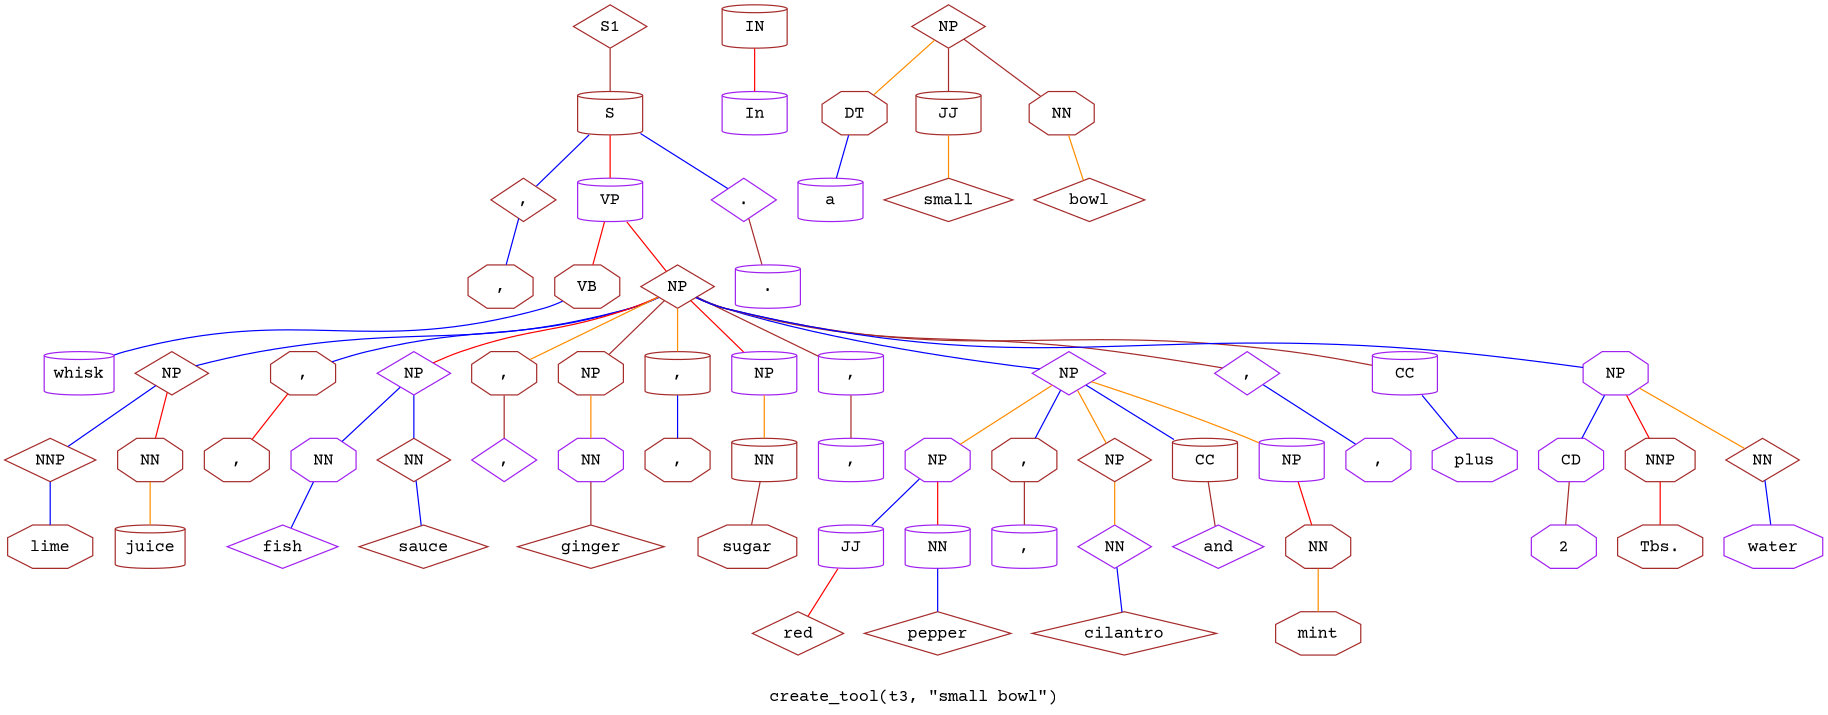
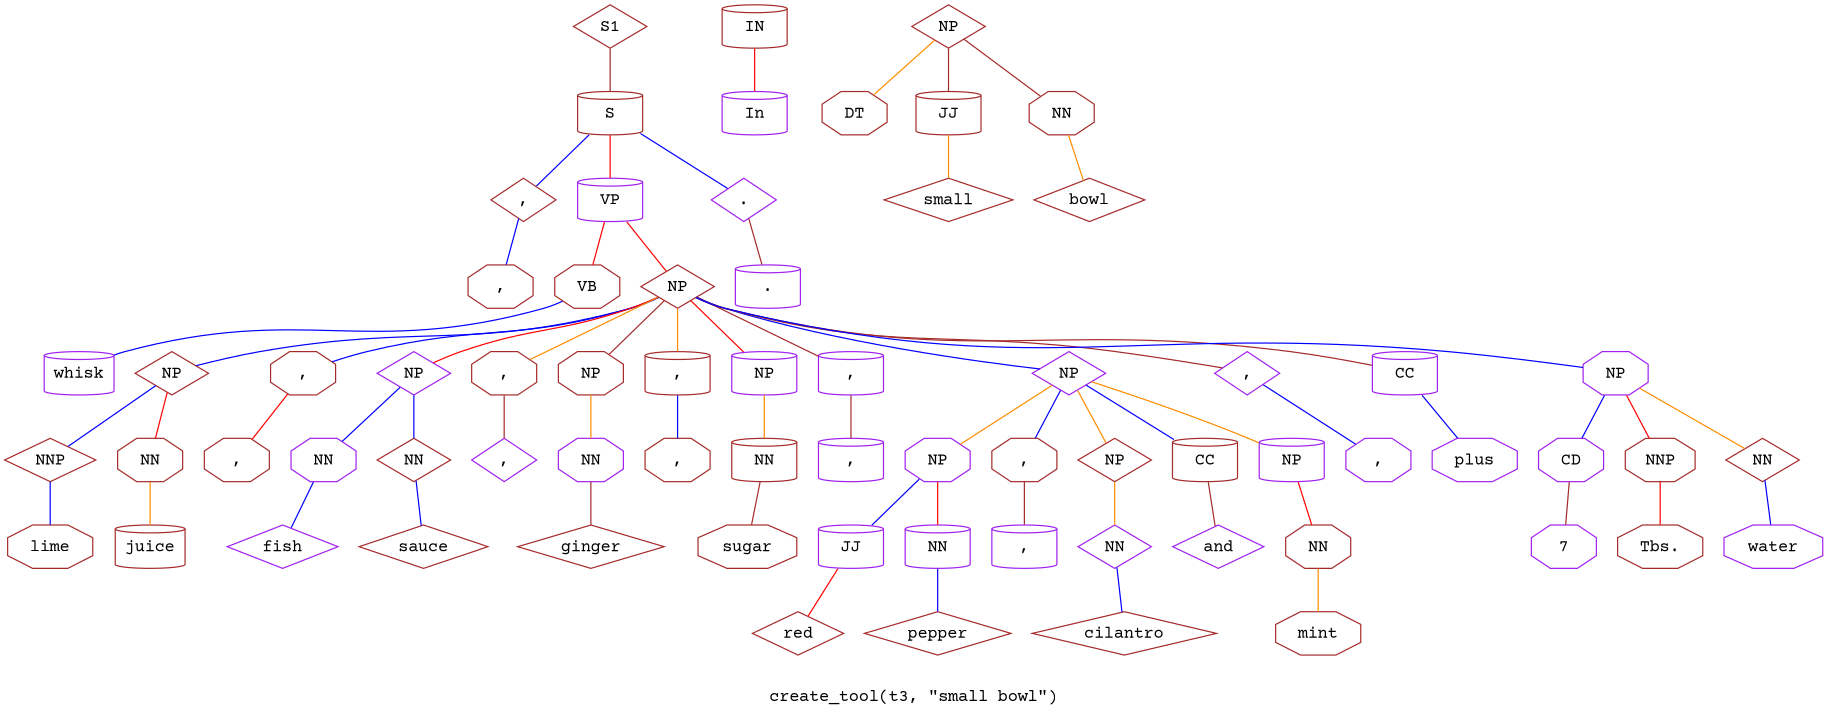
node "a": removed
node "2": label "2" -> "7"
